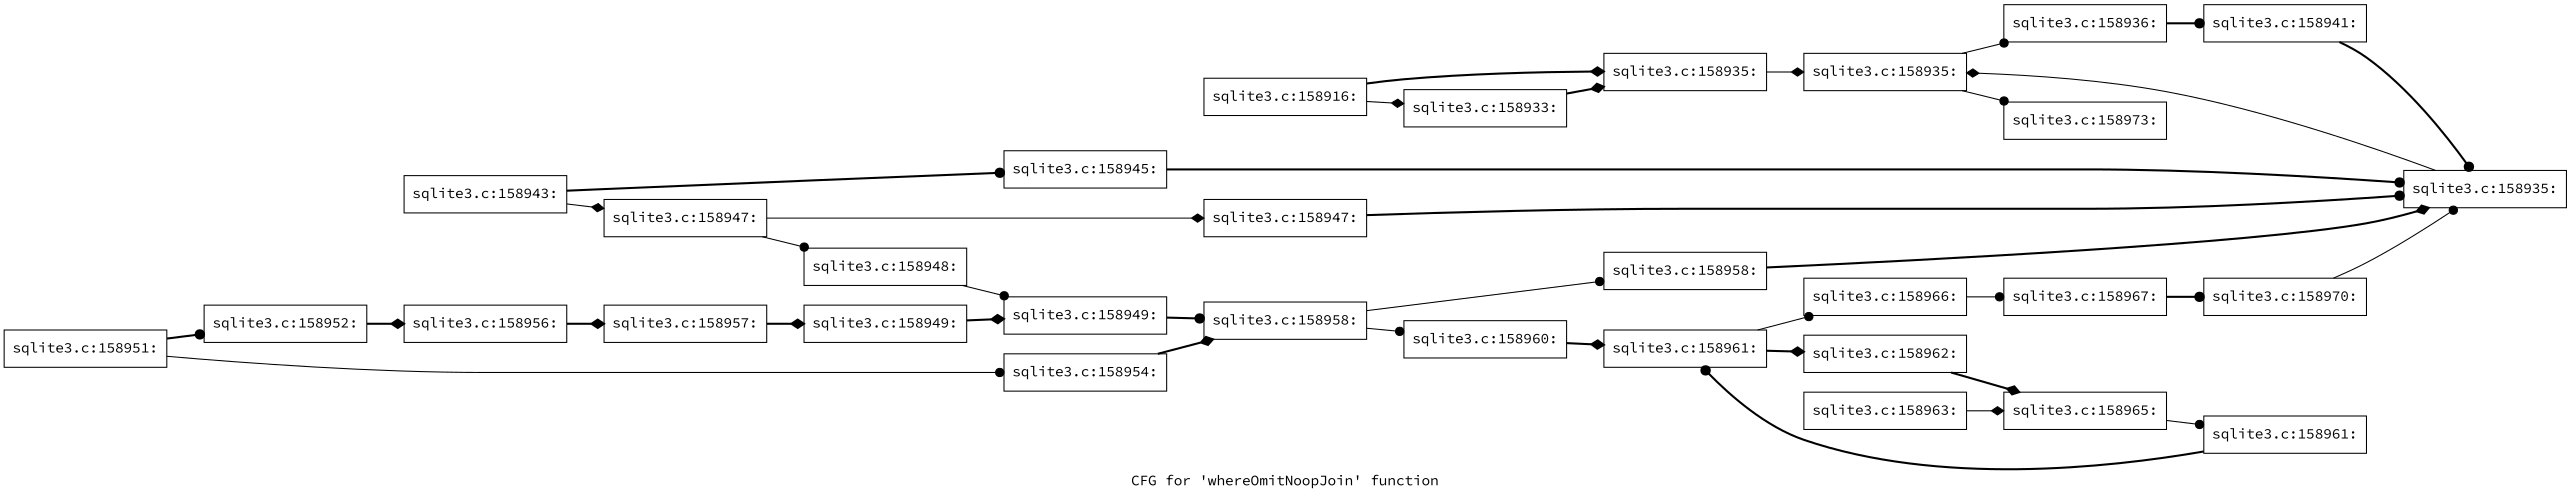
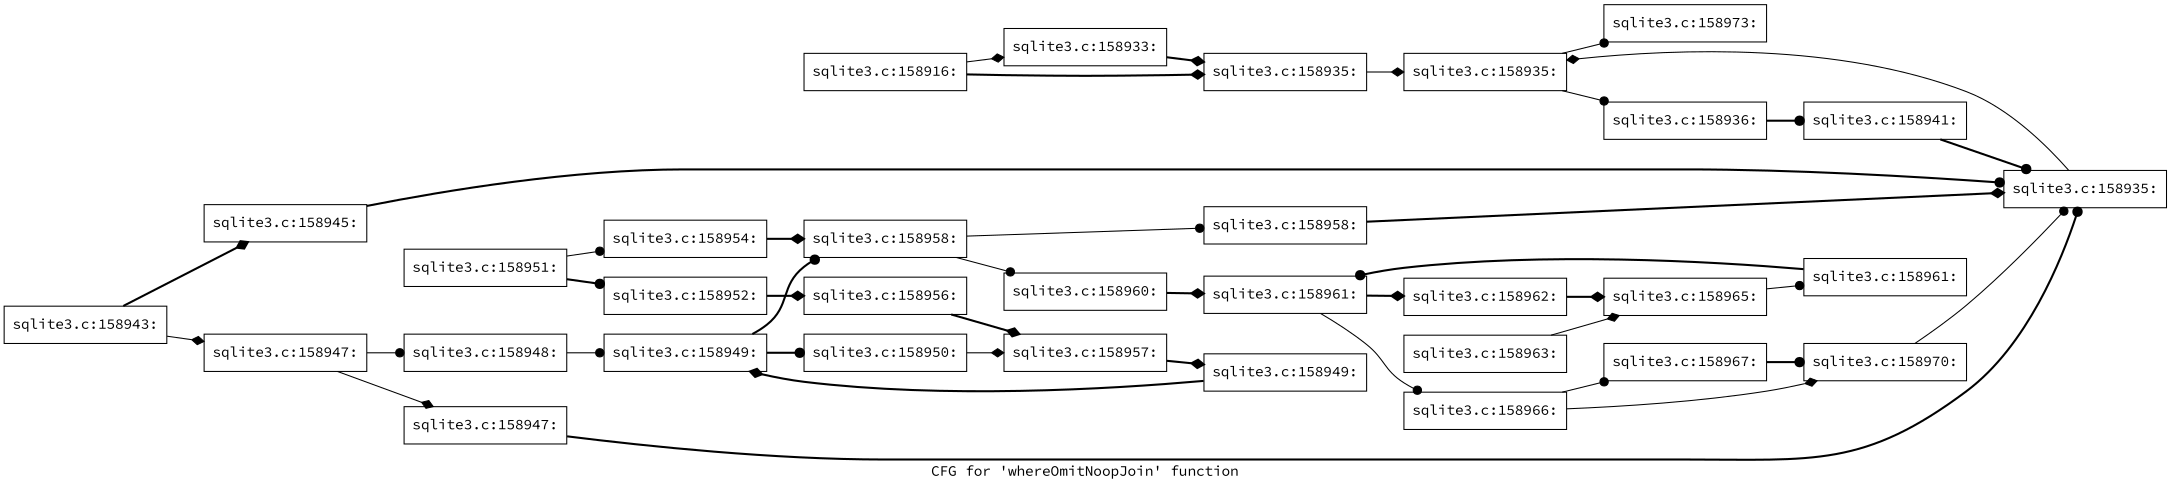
edge "sqlite3.c:158943:" -> "sqlite3.c:158945:": arrowhead dot -> diamond
node "sqlite3.c:158950:": added
edge "sqlite3.c:158966:" -> "sqlite3.c:158970:": added
